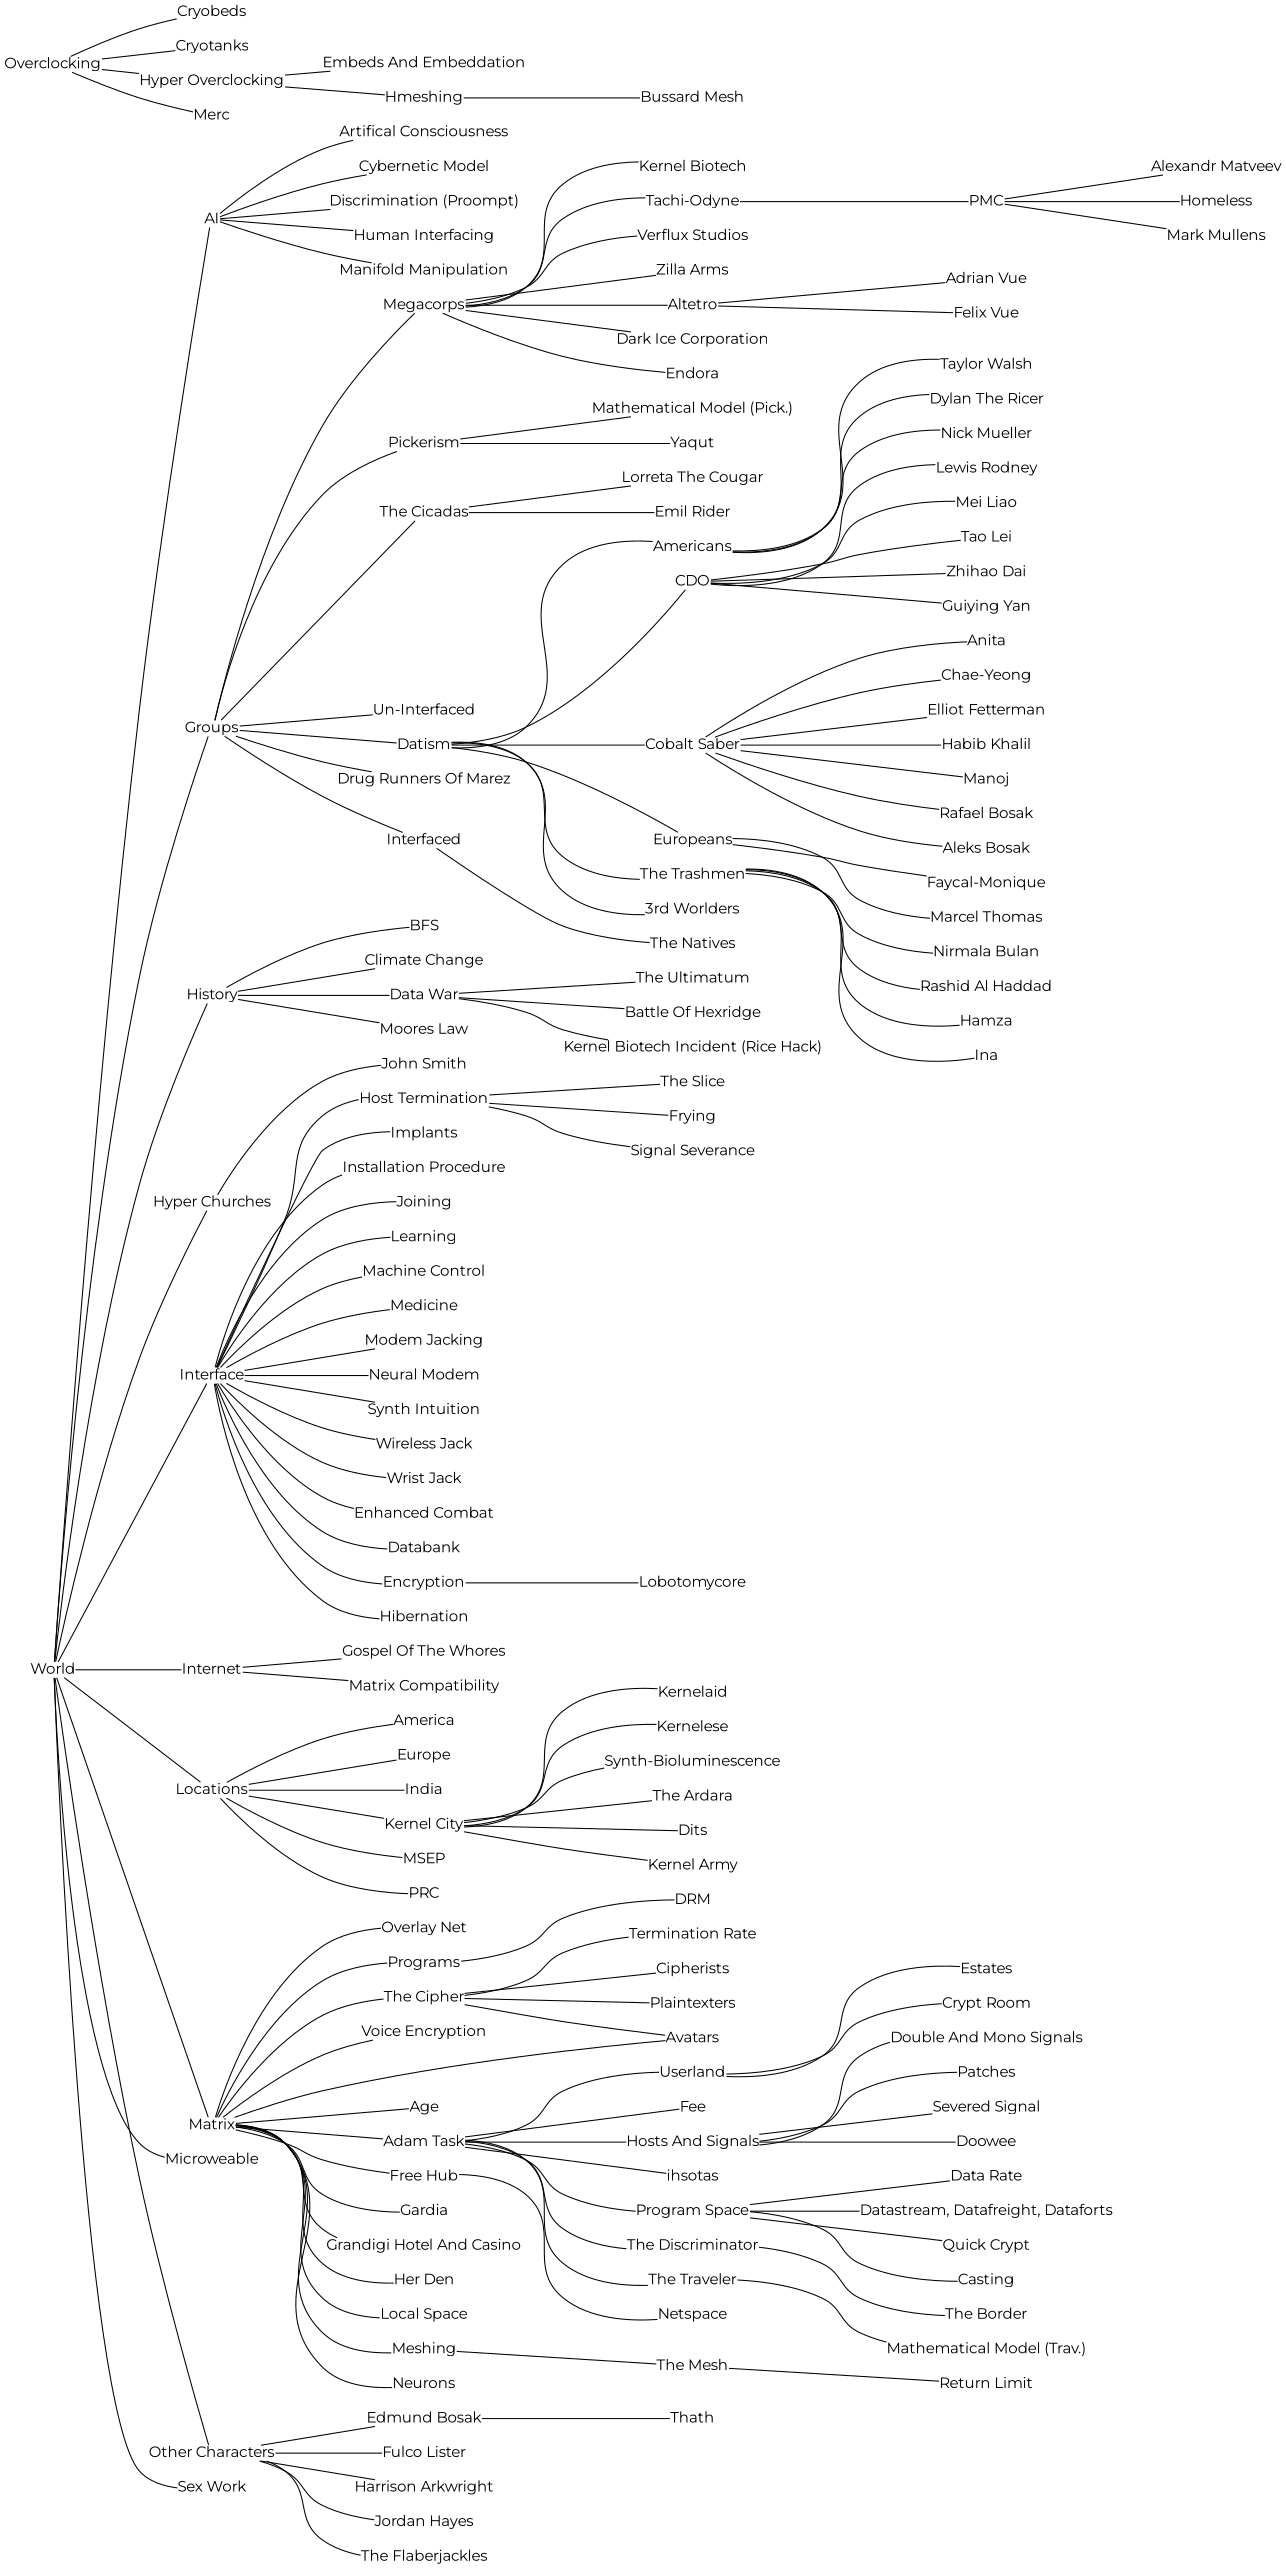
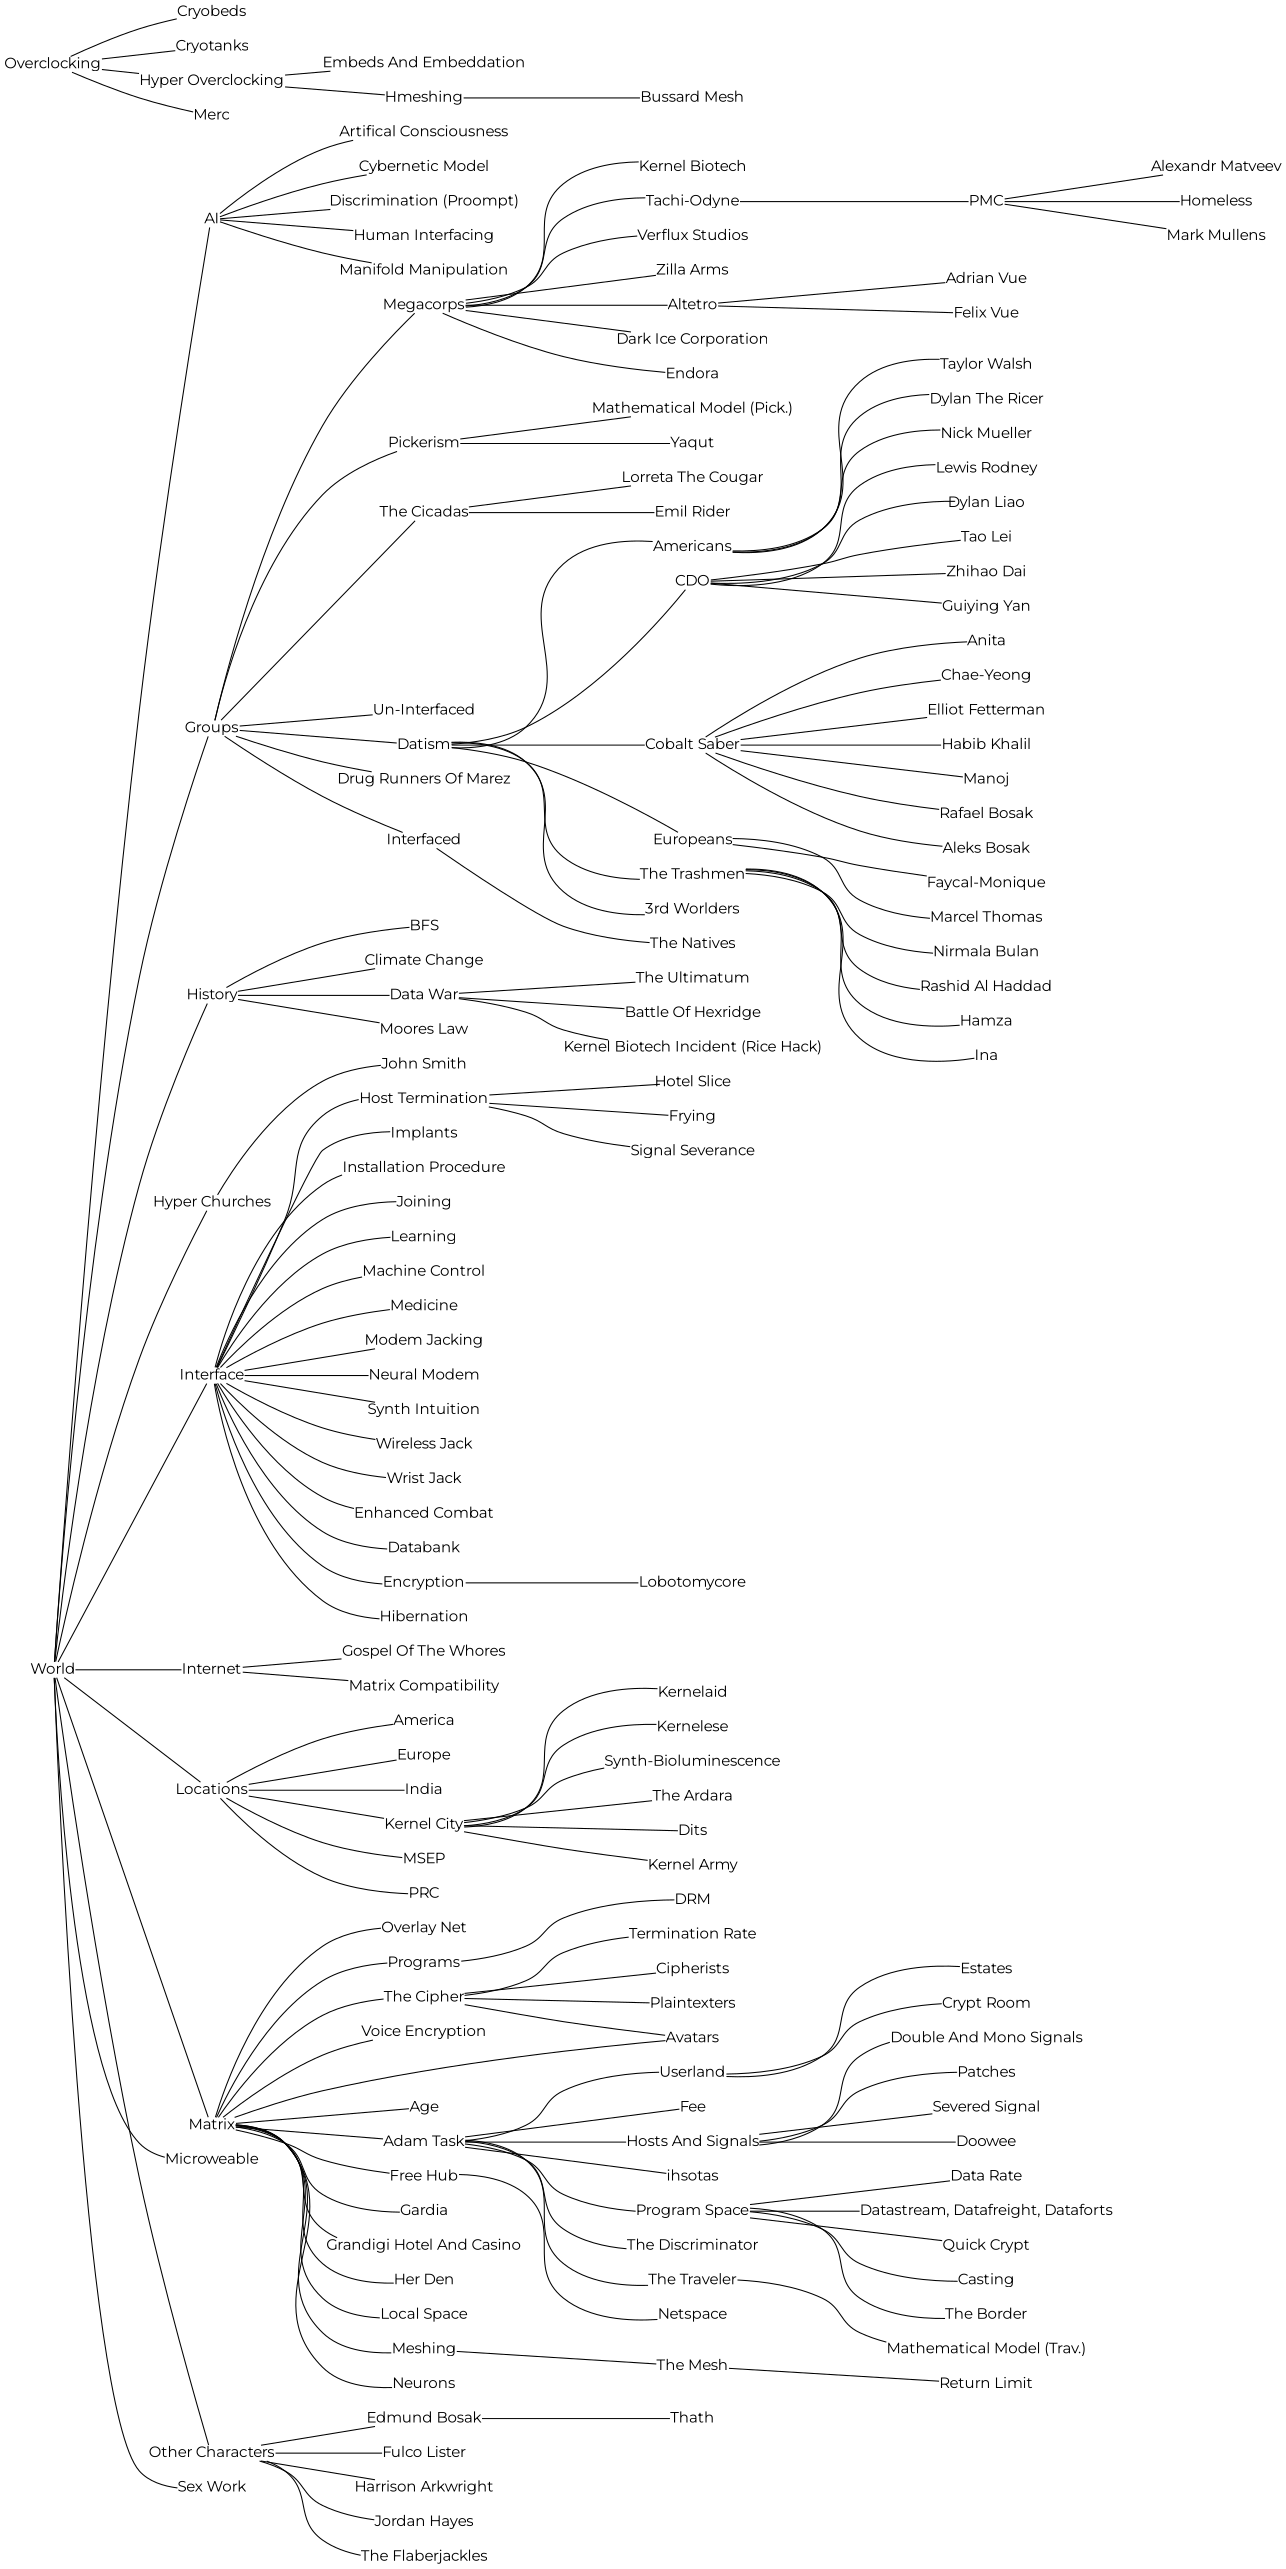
node "Mei Liao": label "Mei Liao" -> "Dylan Liao"
node "The Slice": label "The Slice" -> "Hotel Slice"
edge "The Discriminator" -- "The Border": now "Program Space" -- "The Border"
